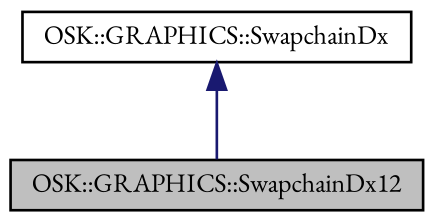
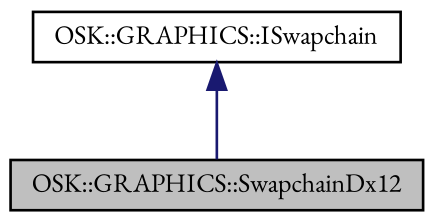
node "OSK::GRAPHICS::SwapchainDx": label "OSK::GRAPHICS::SwapchainDx" -> "OSK::GRAPHICS::ISwapchain"
